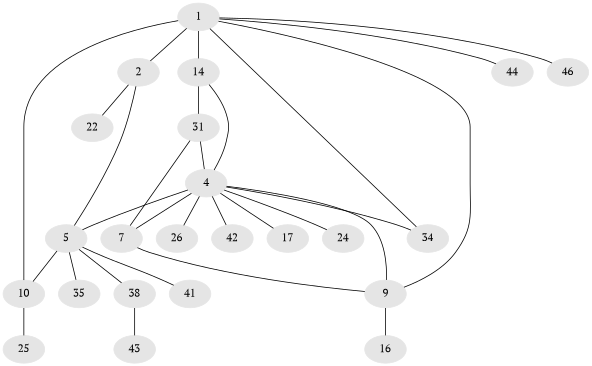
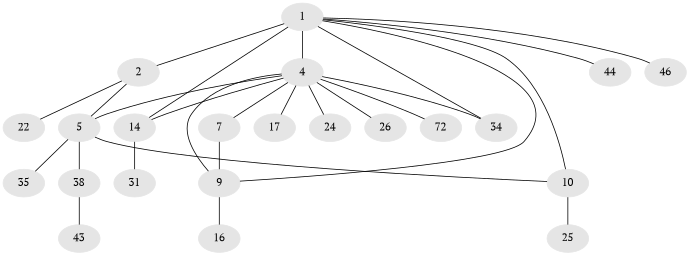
edge "31" -- "4": now "1" -- "4"
edge "31" -- "7": removed
node "42": label "42" -> "72"
node "41": removed
